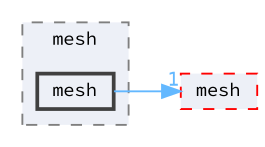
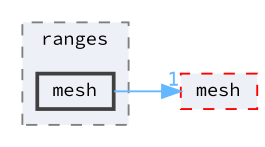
cluster "mesh": label "mesh" -> "ranges"
